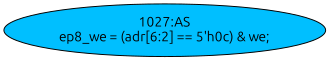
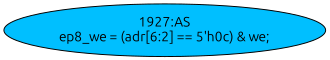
node "1027:AS ep8_we = (adr[6:2] == 5'h0c) & we;": label "1027:AS ep8_we = (adr[6:2] == 5'h0c) & we;" -> "1927:AS ep8_we = (adr[6:2] == 5'h0c) & we;"
